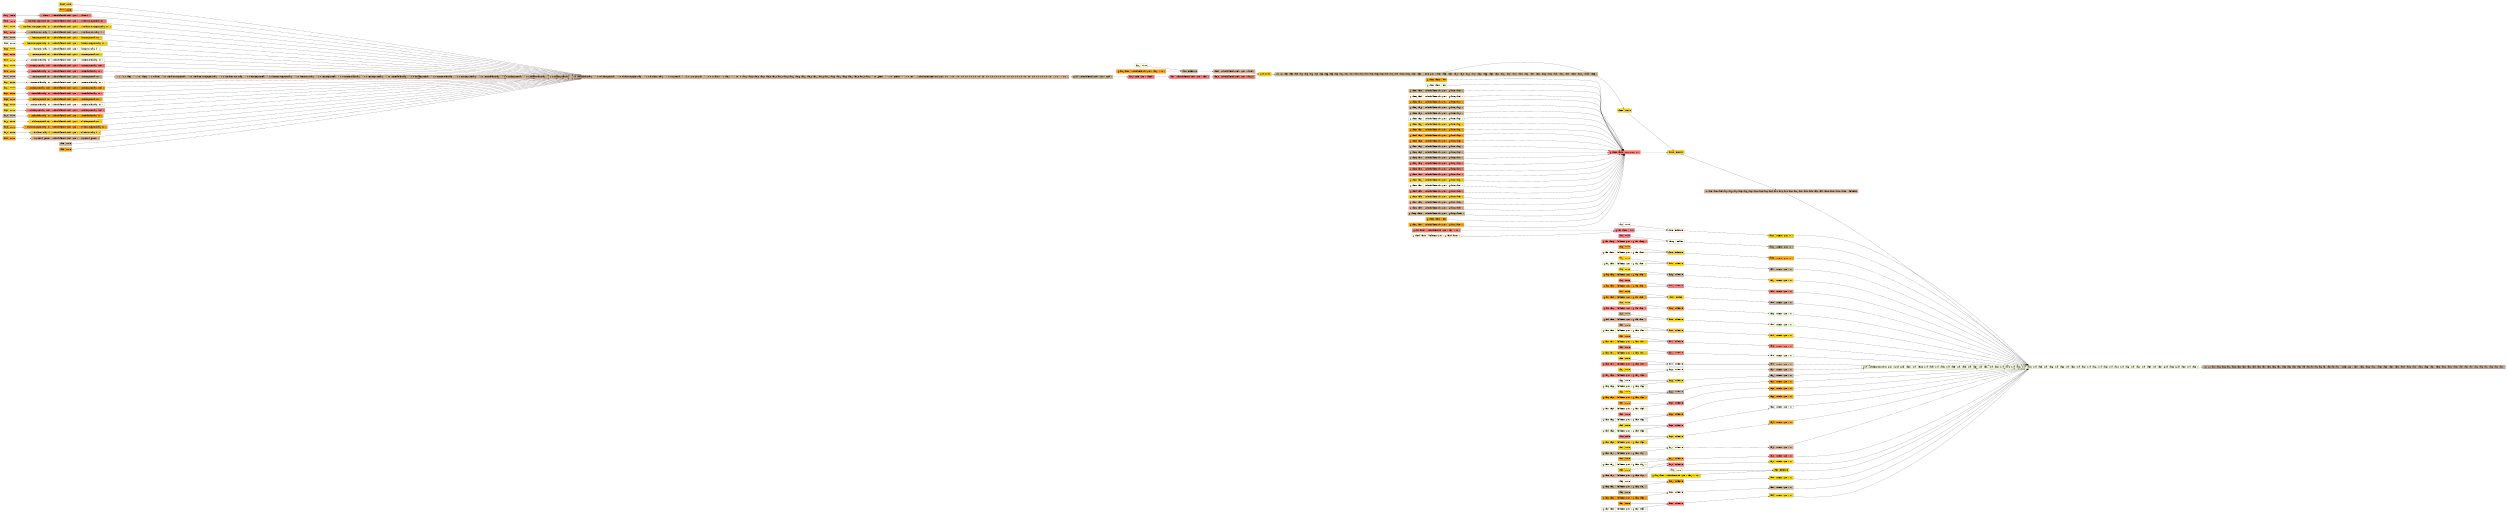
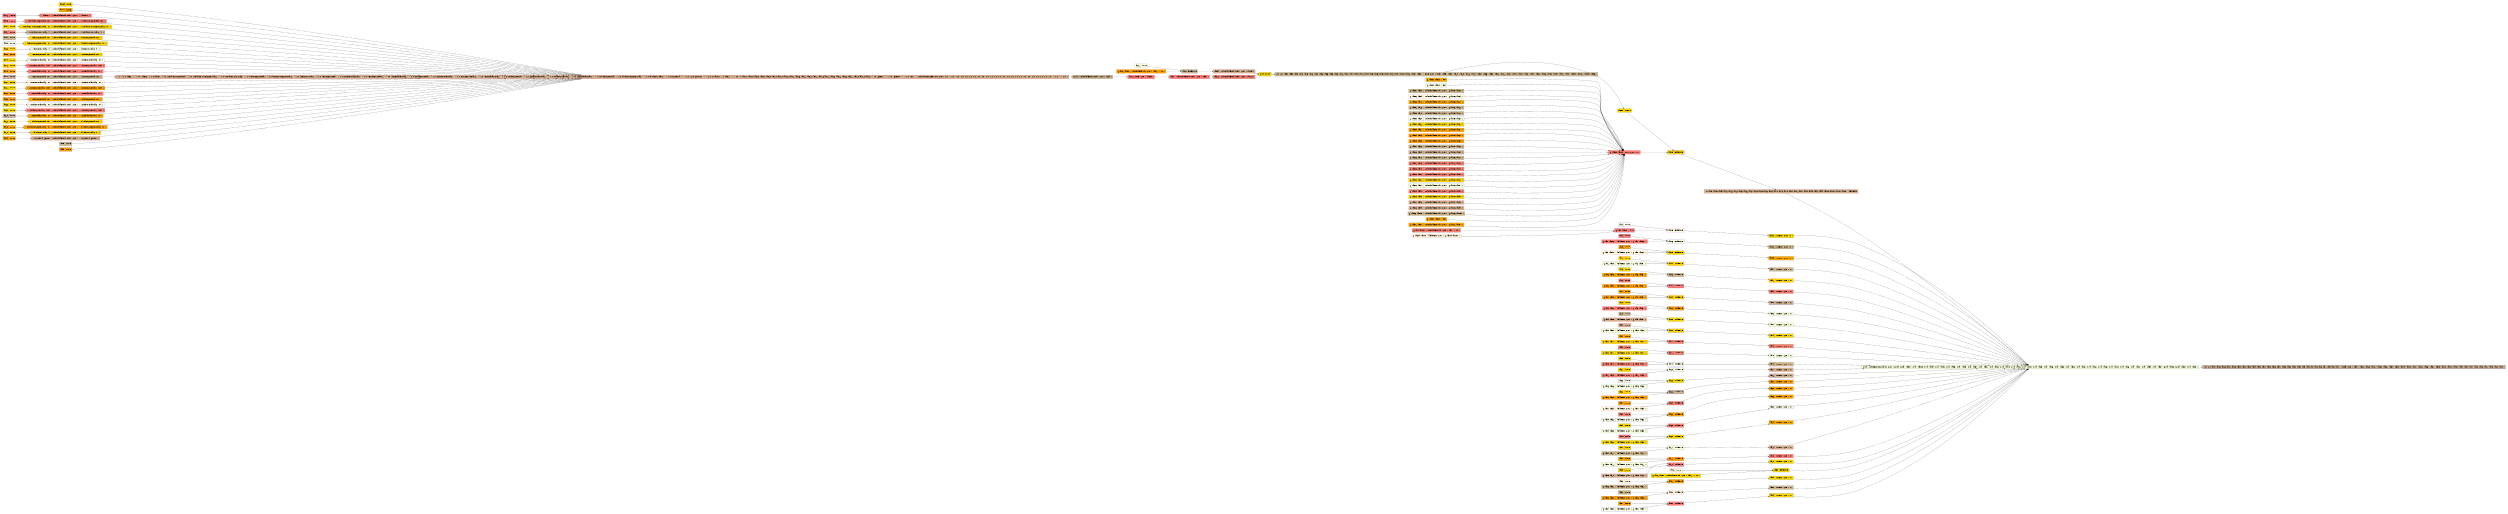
node "let113": text "EQ_INTRO" -> "EQ_RESOLVE"
node "let105": text "EQ_PRED" -> "EQ_RESOLVE"
node "let89": text "EQ_REFL" -> "EQ_RESOLVE"
